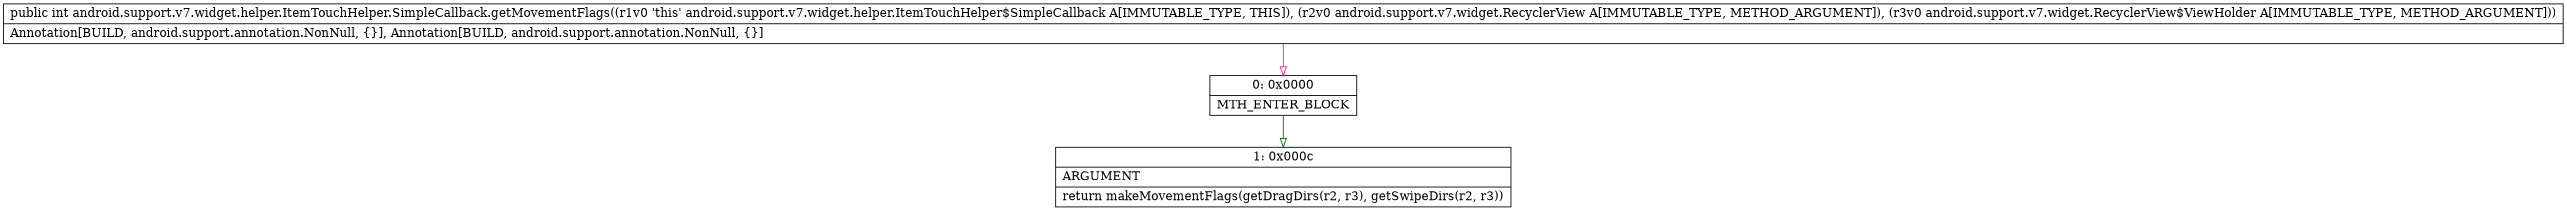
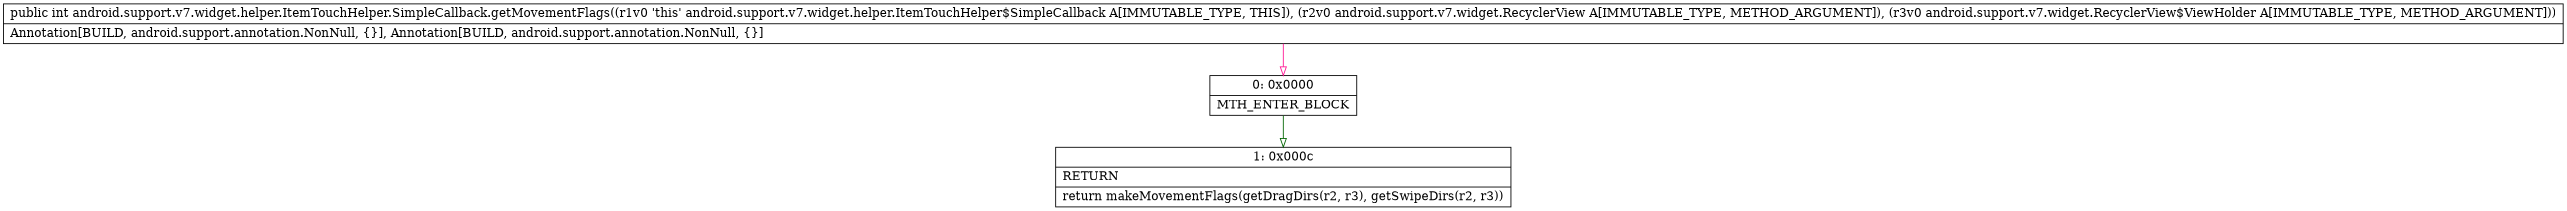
node "1: 0x000c": text "ARGUMENT" -> "RETURN"
